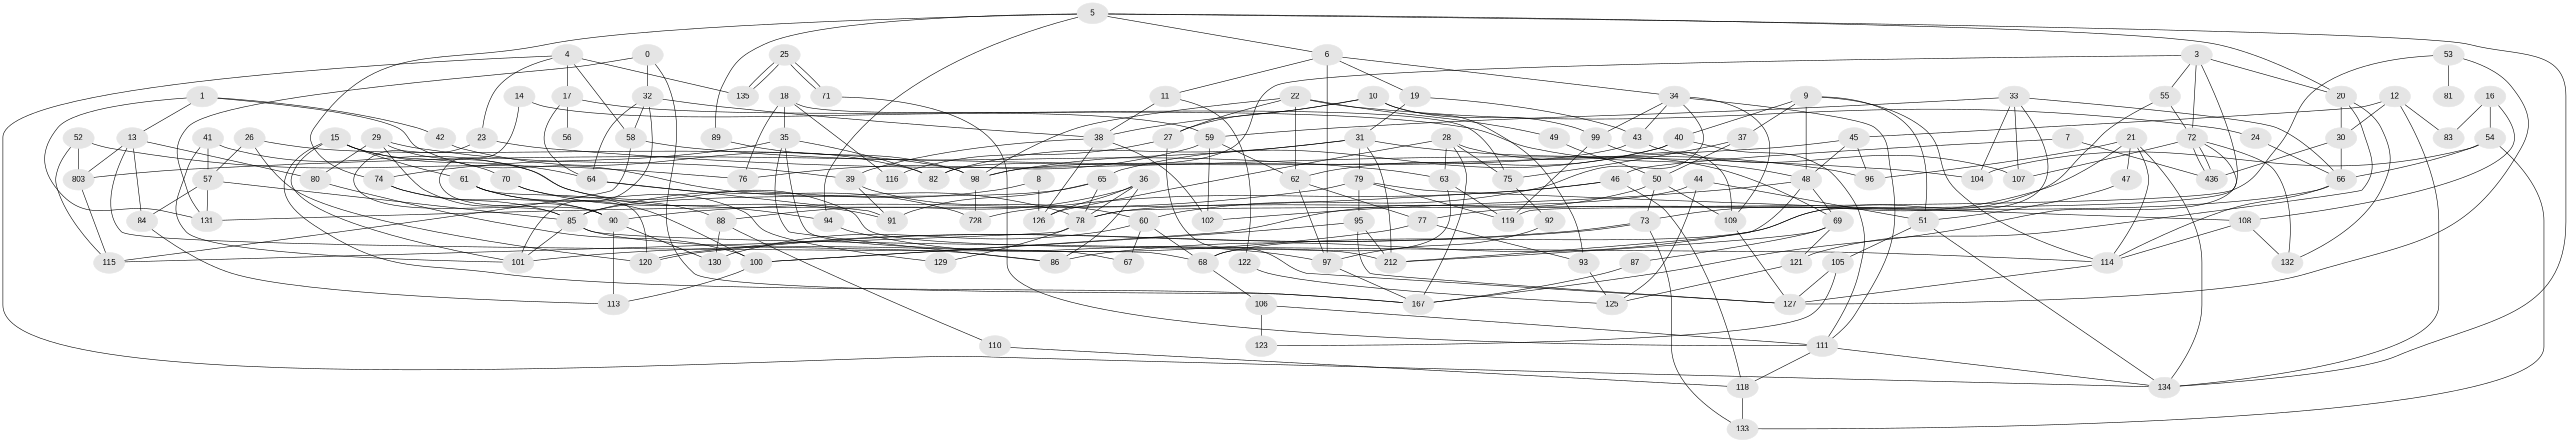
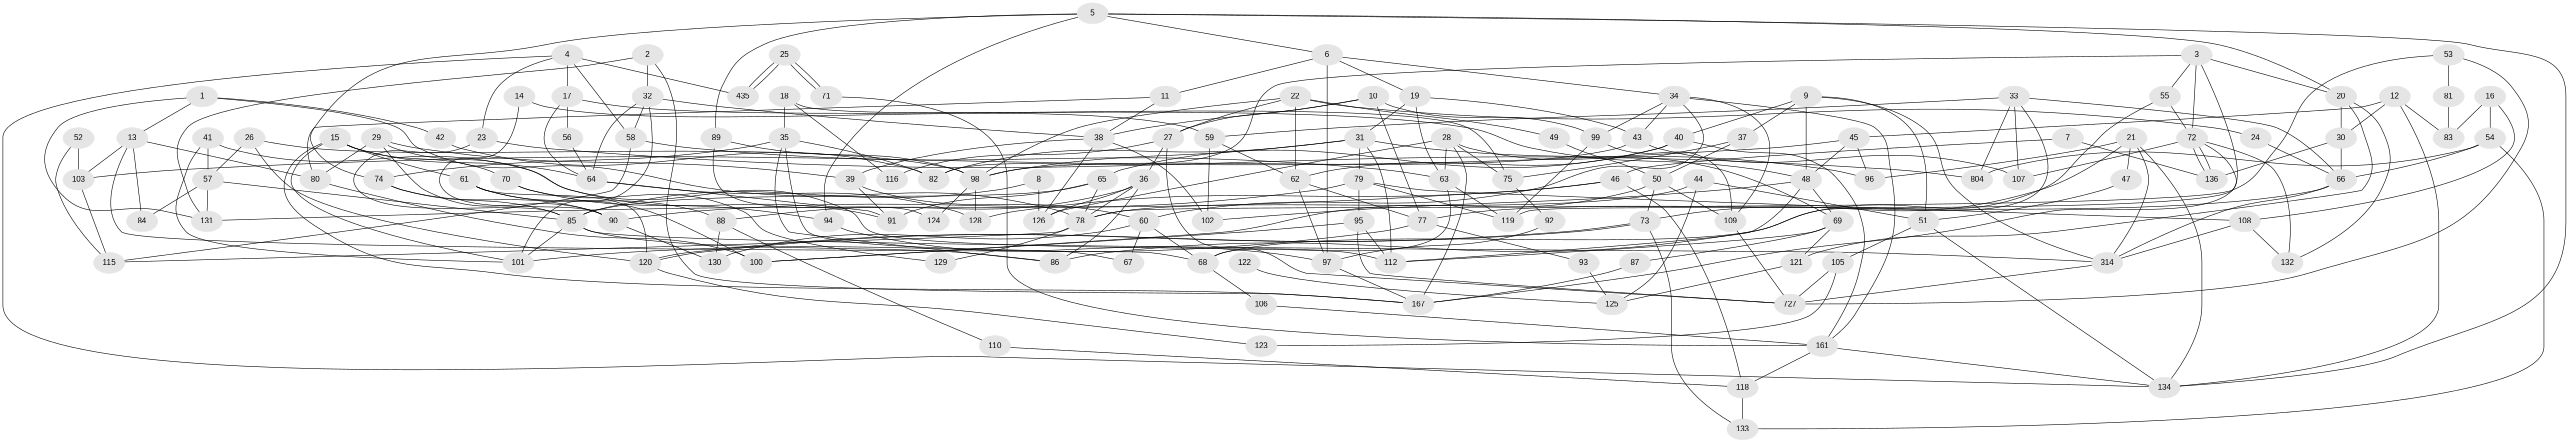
node "0": label "0" -> "2"
node "135": label "135" -> "435"
edge "81" -- "83": added
edge "19" -- "63": added
edge "10" -- "93": now "10" -- "77"
edge "56" -- "64": added
edge "27" -- "36": added
edge "11" -- "122": now "11" -- "80"
node "803": label "803" -> "103"
node "76": removed
node "104": label "104" -> "804"
node "436": label "436" -> "136"
node "124": added
node "728": label "728" -> "128"
node "212": label "212" -> "112"
node "114": label "114" -> "314"
node "113": removed
node "127": label "127" -> "727"
edge "106" -- "123": now "120" -- "123"
node "111": label "111" -> "161"
